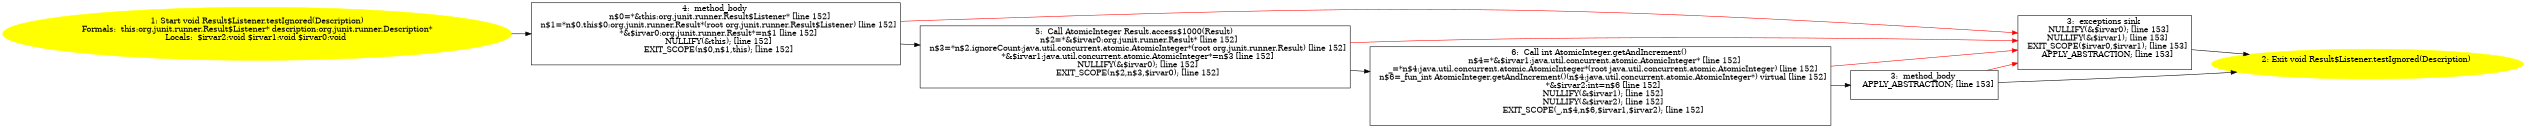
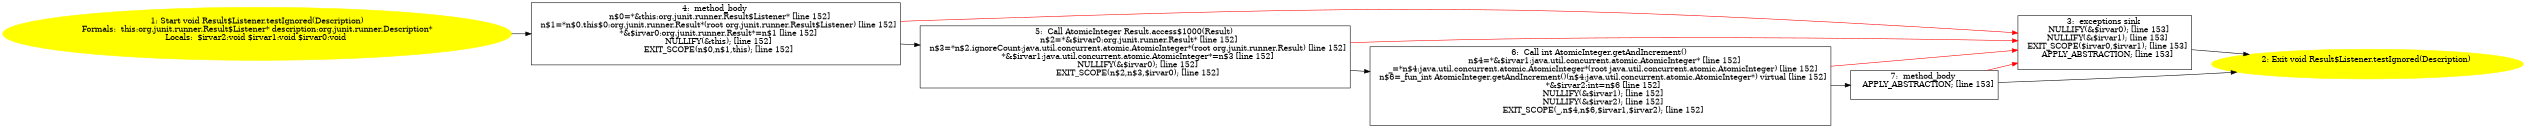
node "3:  method_body APPLY_ABSTRACTION; [line 153]": label "3:  method_body APPLY_ABSTRACTION; [line 153]" -> "7:  method_body APPLY_ABSTRACTION; [line 153]"
